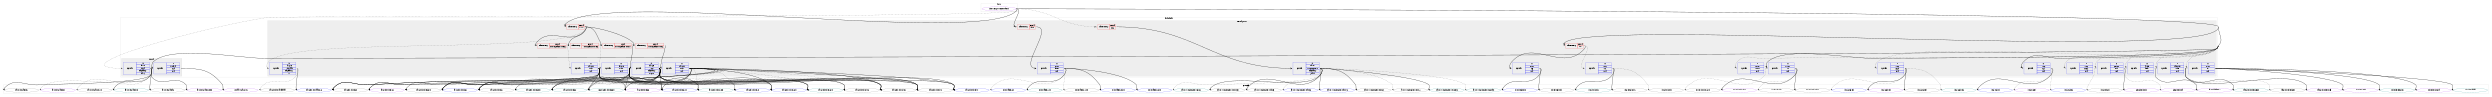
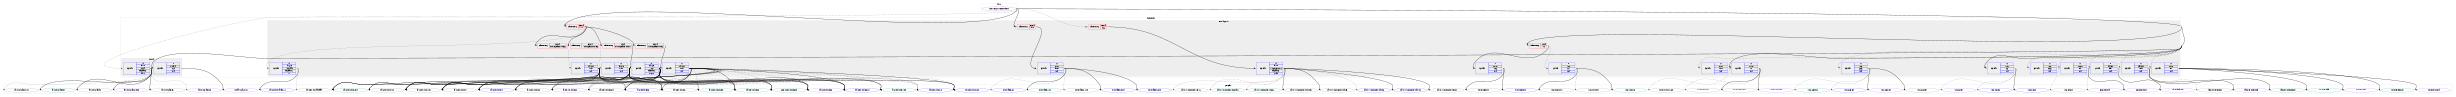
node "dev-lang/python-3.6.6": label "dev-lang/python-3.6.6" -> "dev-toolkit/python-3.6.6"
node "dev-lang/python-3.4.6-r1": label "dev-lang/python-3.4.6-r1" -> "mpi-lang/python-3.4.6-r1"
node "dev-util/nvidia-cuda-toolkit-7.5.18-r2": removed
